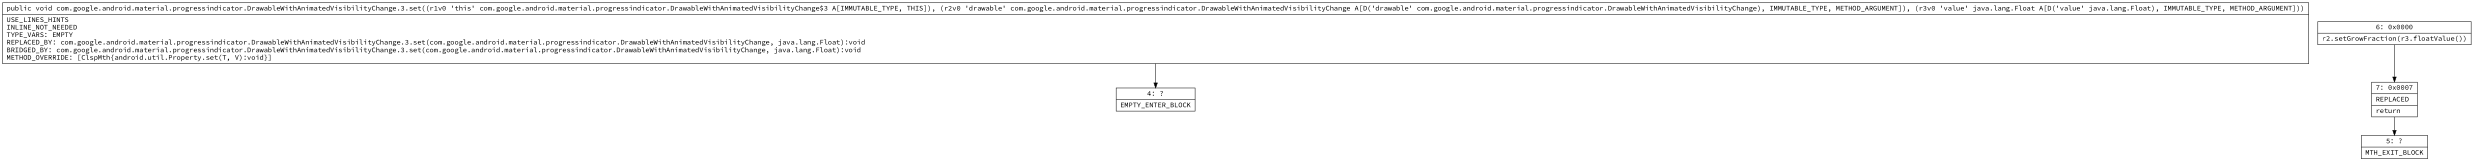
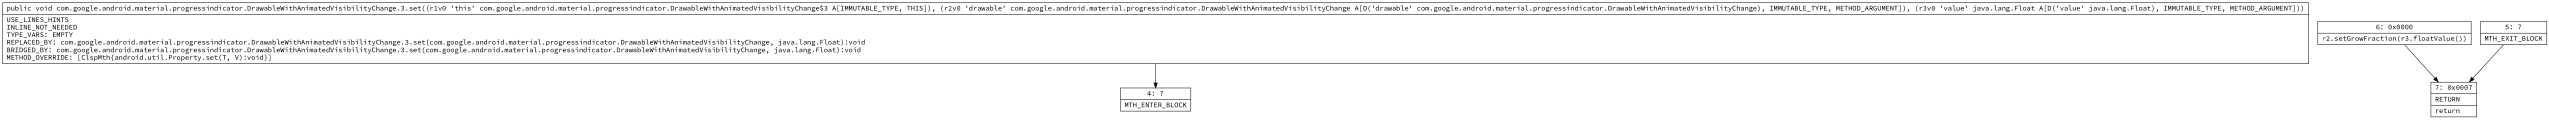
node "7: 0x0007": text "REPLACED" -> "RETURN"
node "4: ?": text "EMPTY_ENTER_BLOCK" -> "MTH_ENTER_BLOCK"
edge "7: 0x0007" -> "5: ?": reversed
